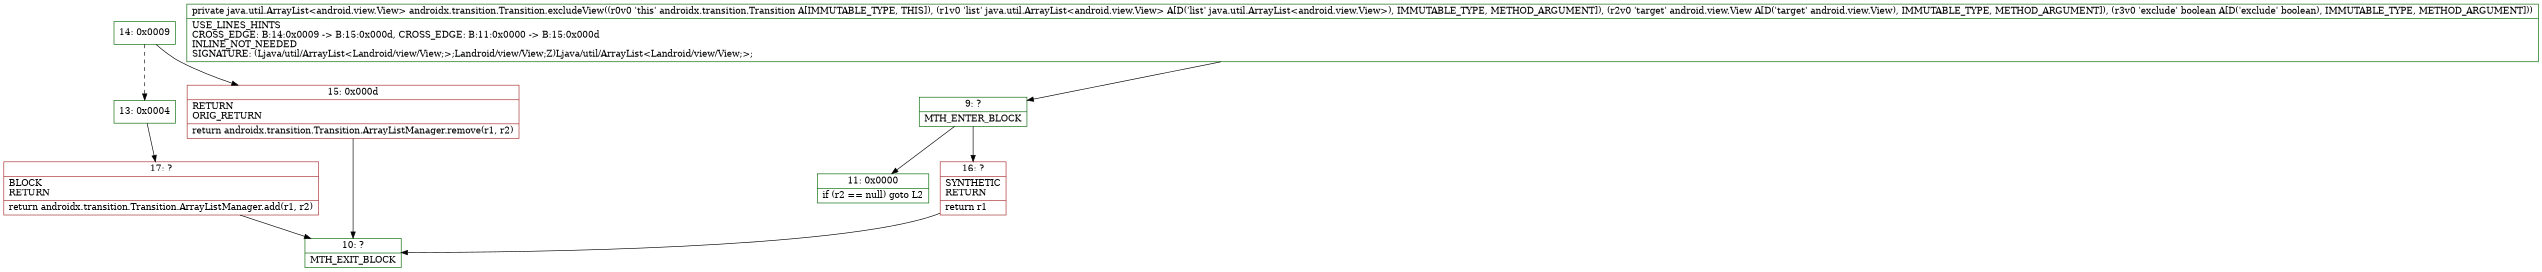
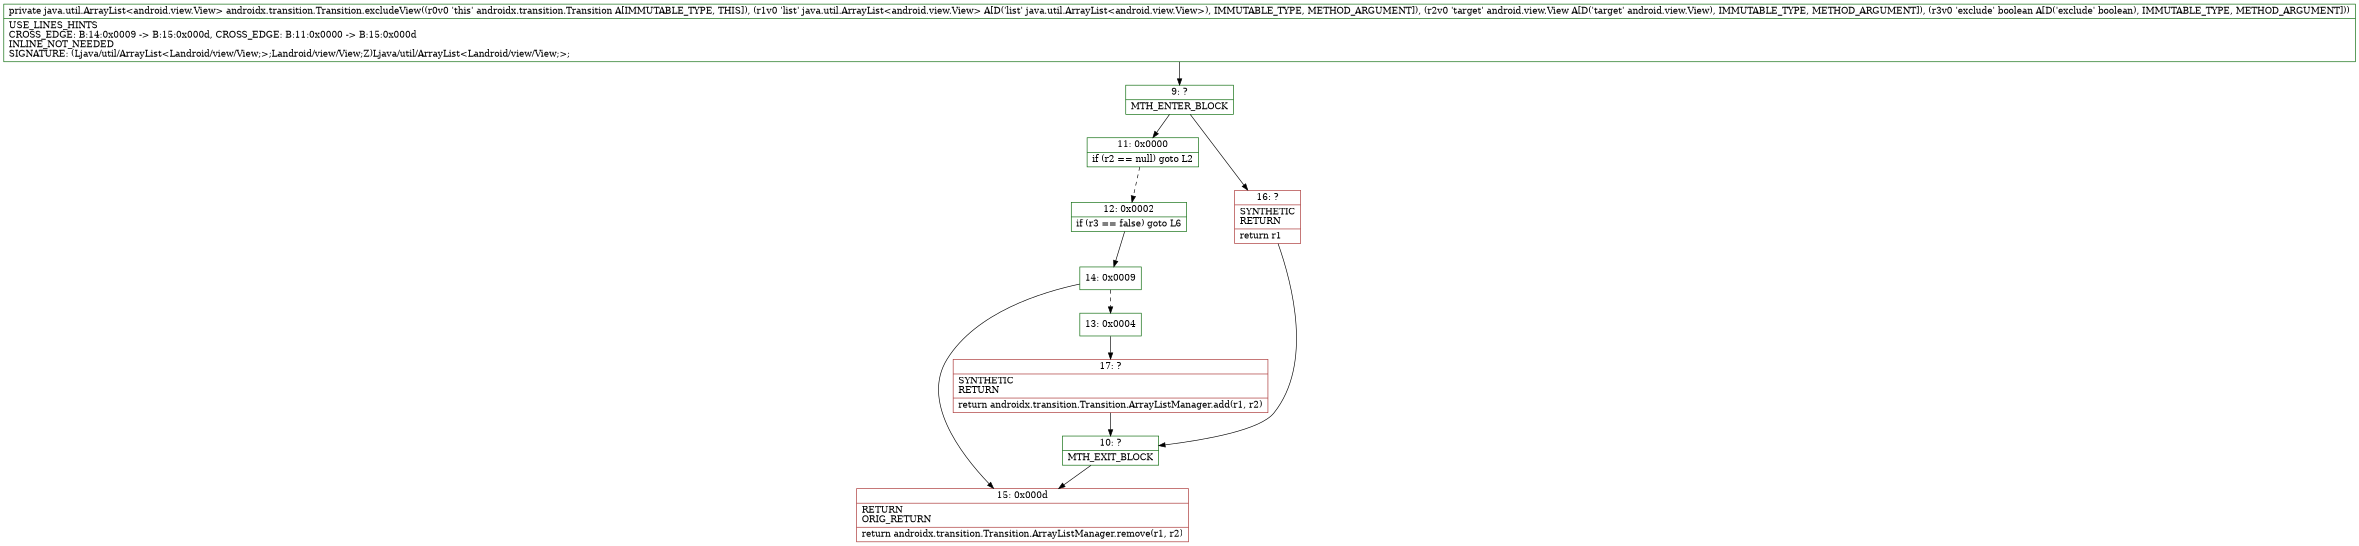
node "17: ?": text "BLOCK" -> "SYNTHETIC"
edge "15: 0x000d" -> "10: ?": reversed
node "12: 0x0002": added
